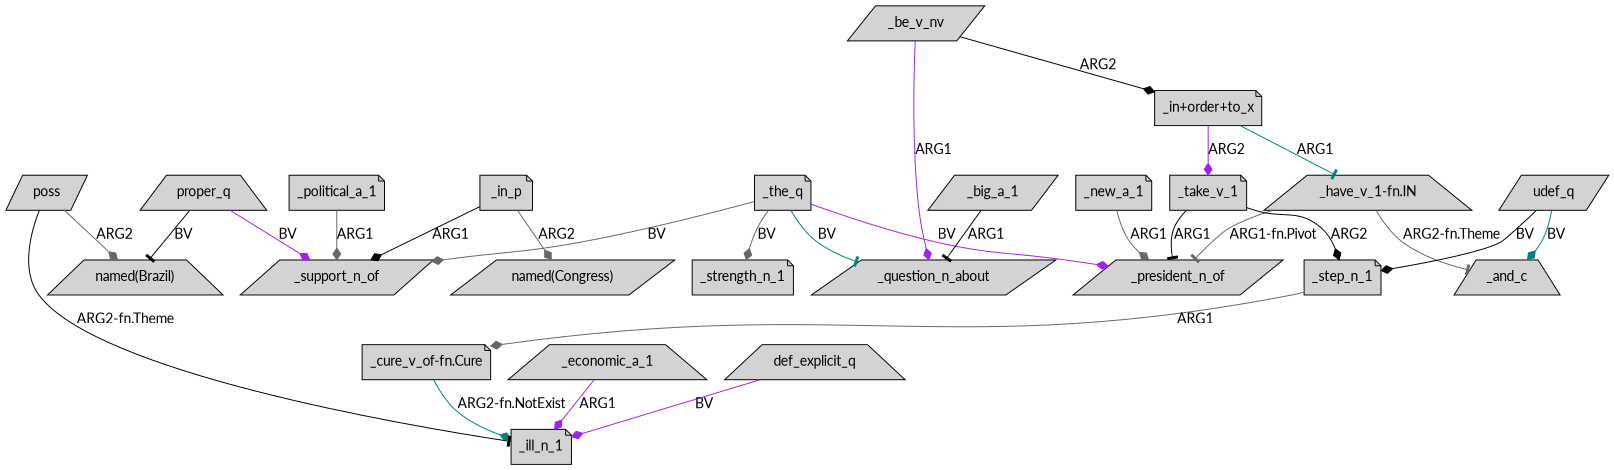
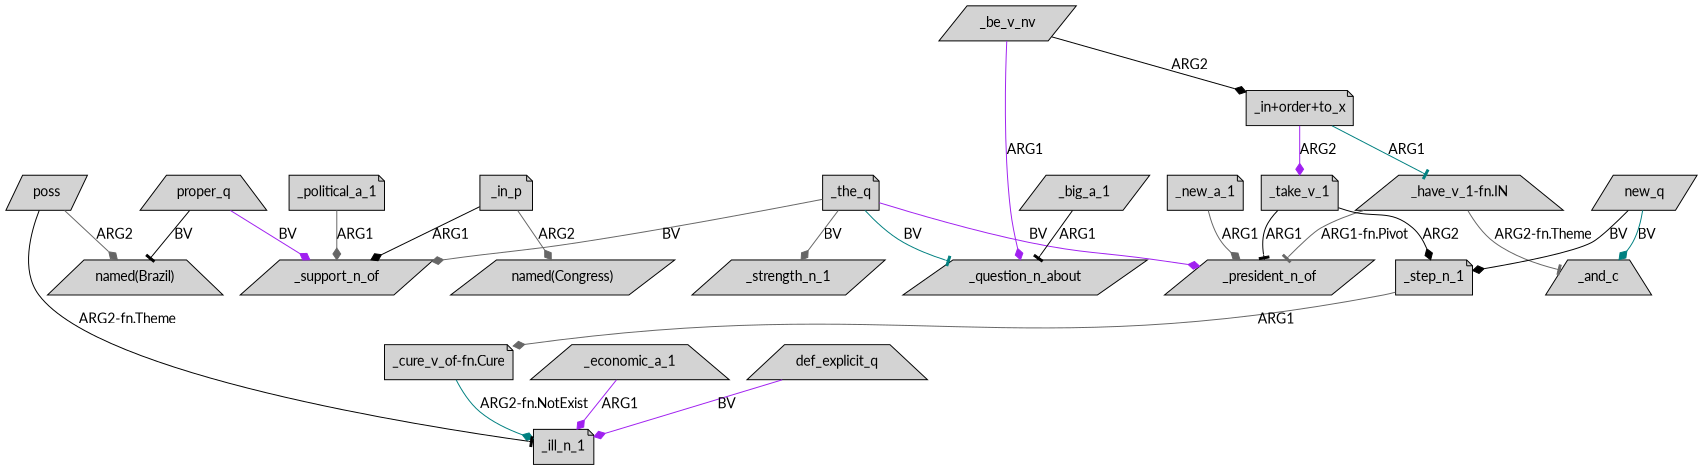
node "udef_q": label "udef_q" -> "new_q"
node "_strength_n_1": shape note -> parallelogram
